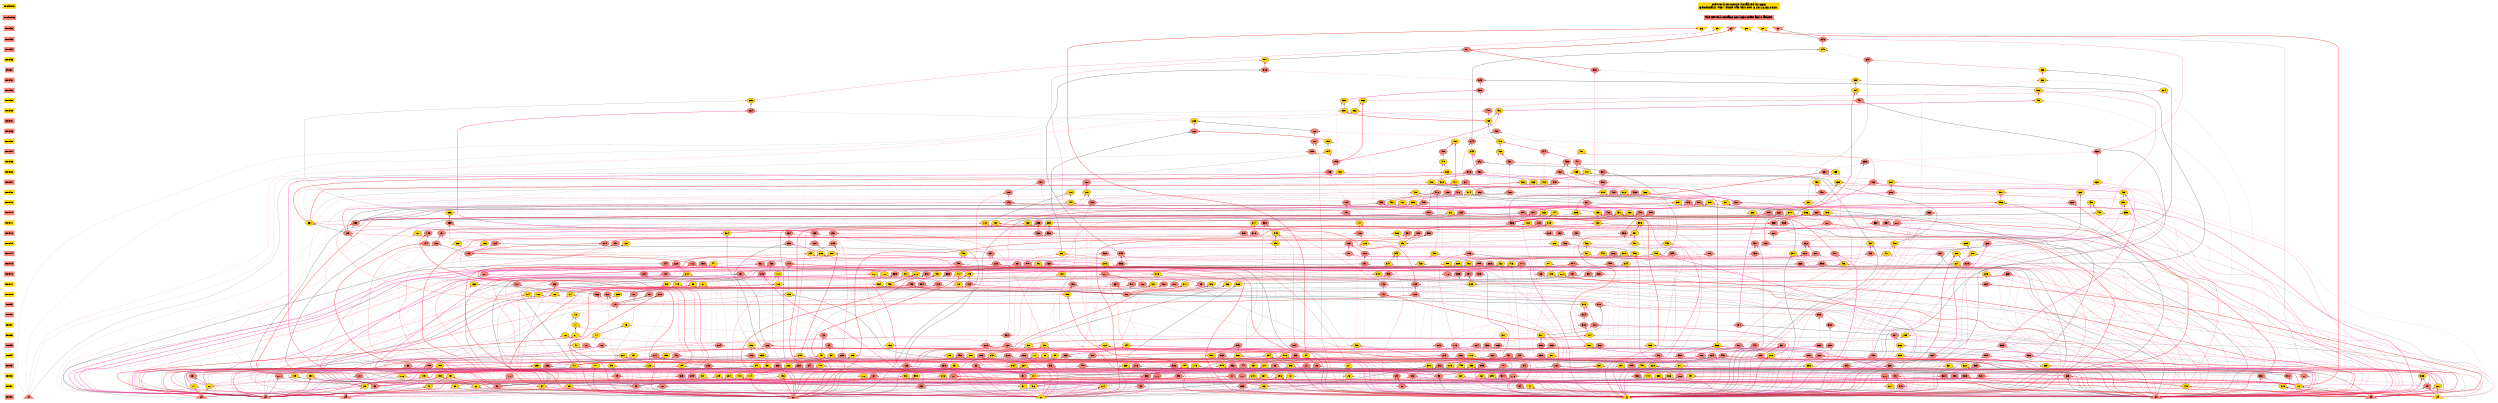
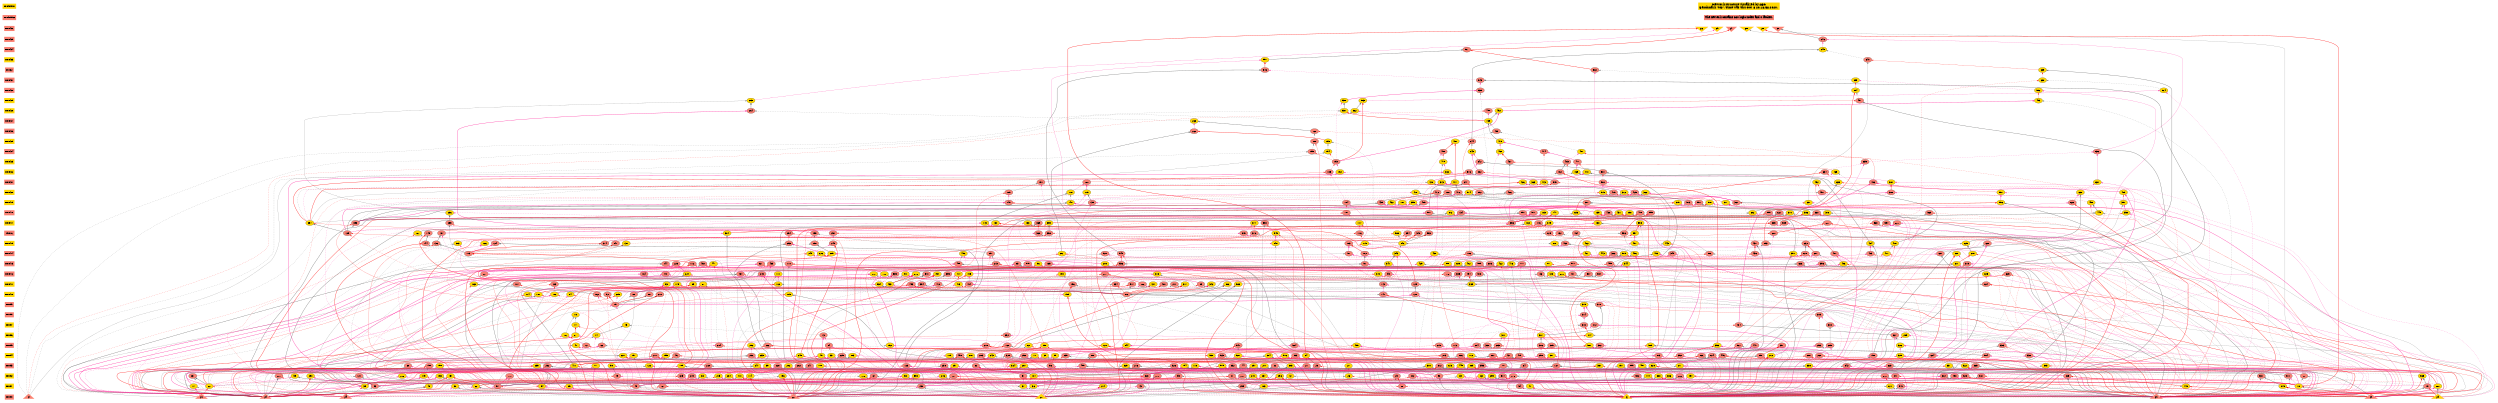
node "Level16": label "Level16" -> "The16"
edge "79" -> "128": color red -> deeppink
